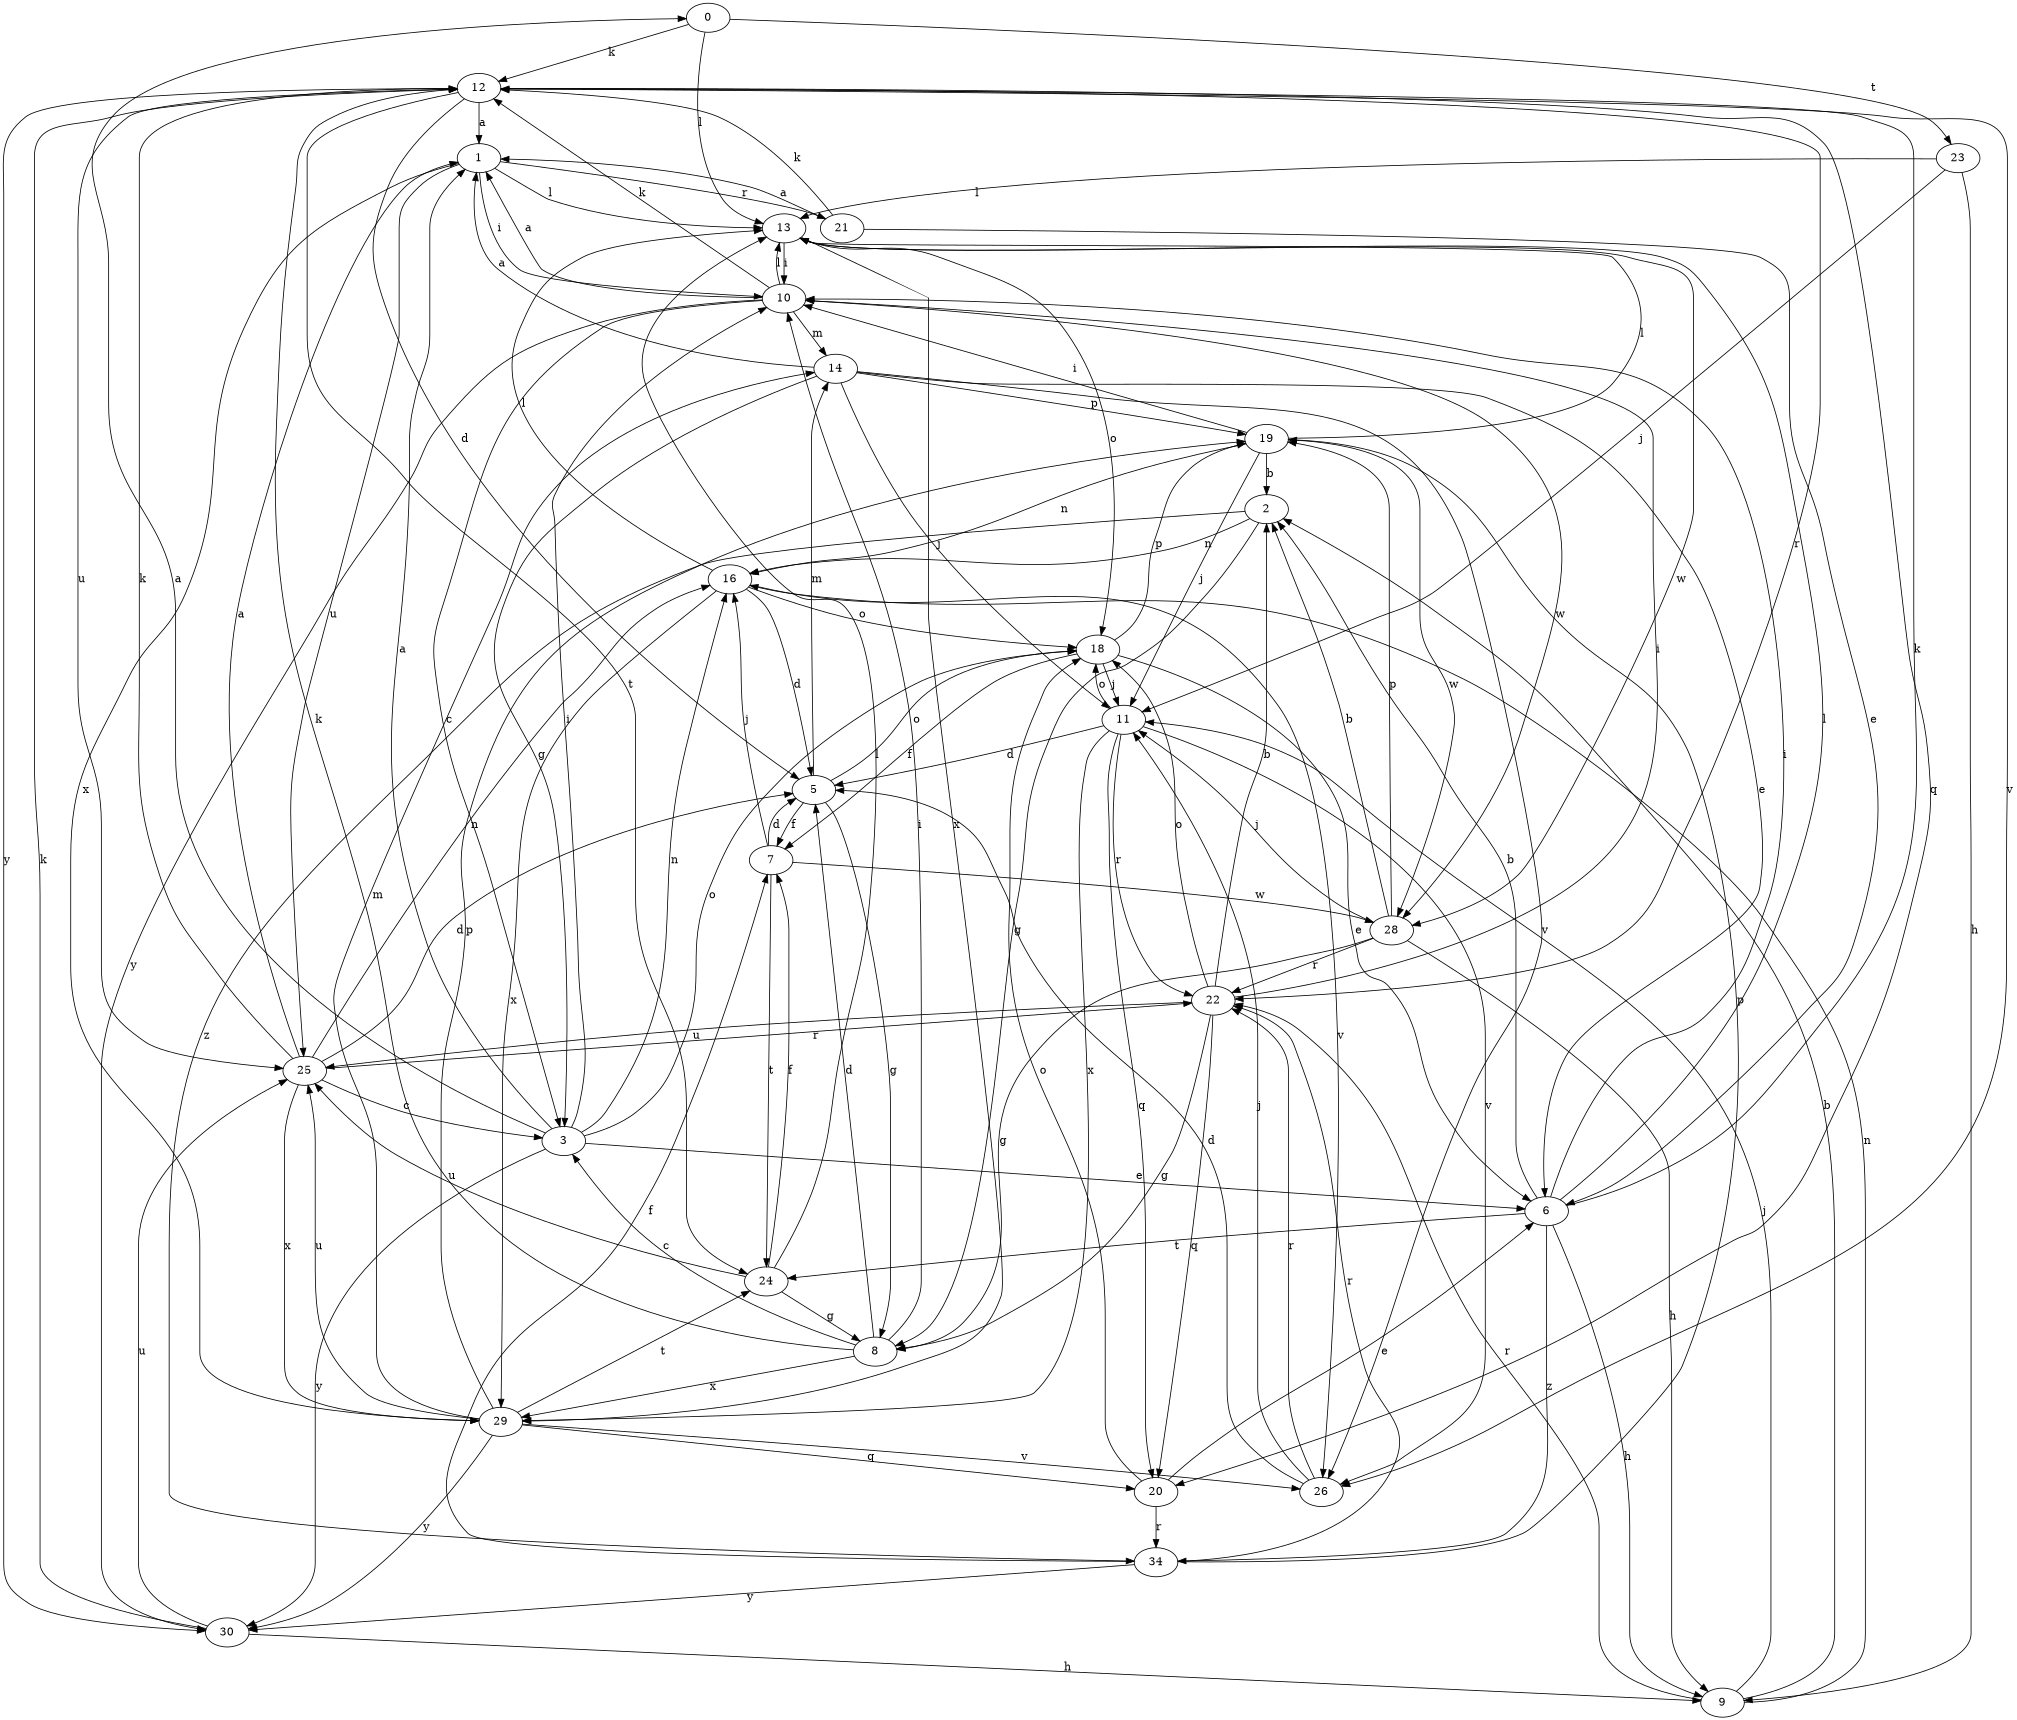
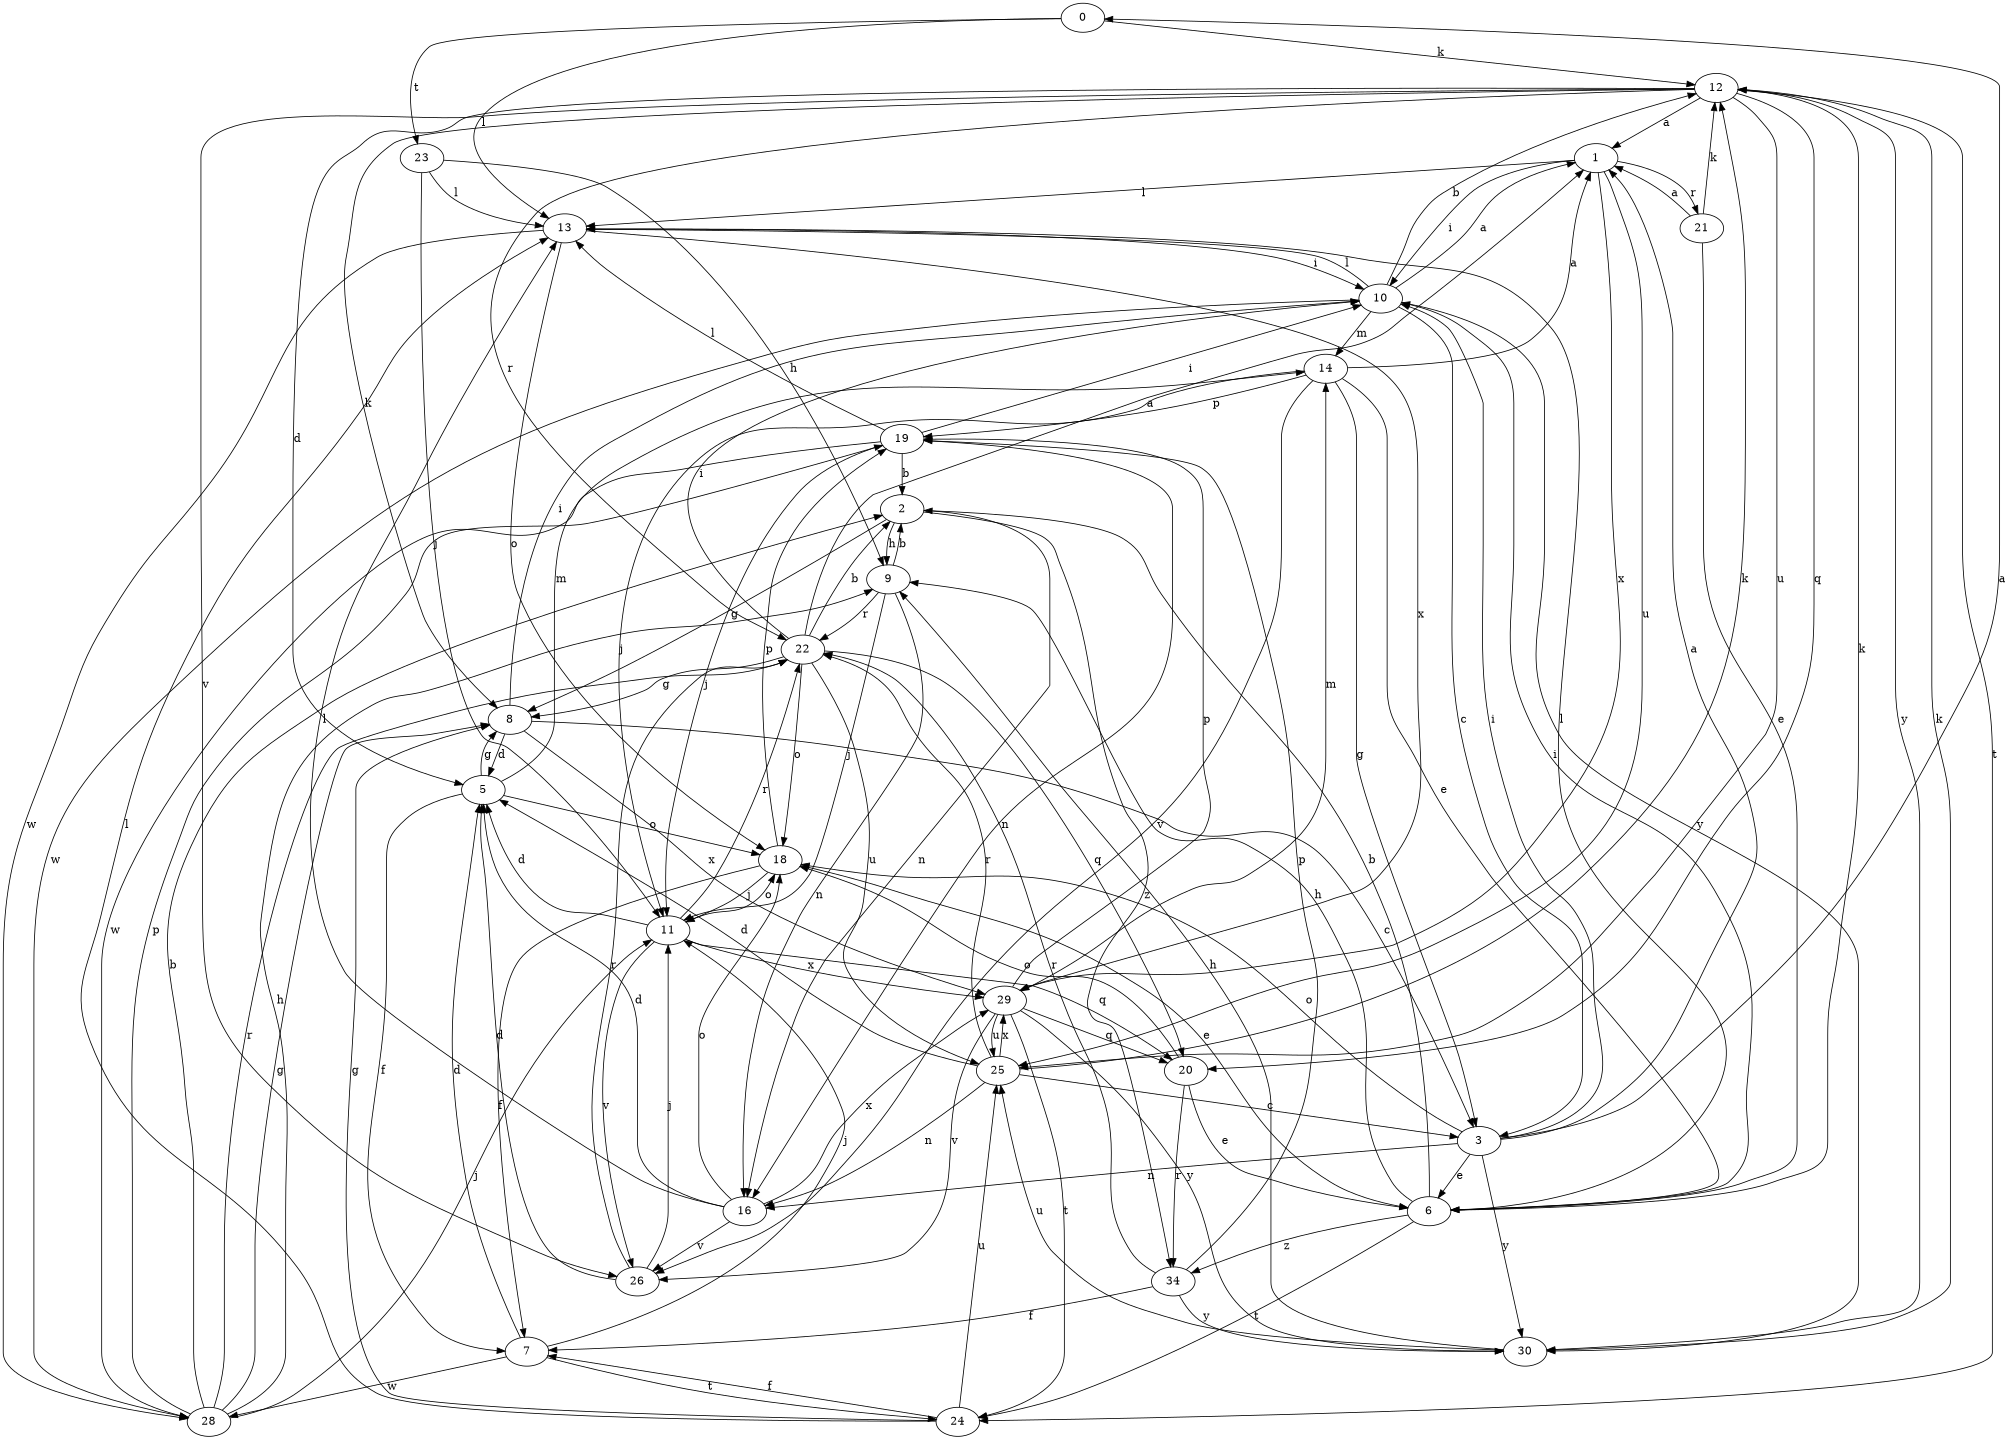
edge "10" -> "12": label "k" -> "b"
edge "2" -> "9": added, label "h"
edge "25" -> "1": now "22" -> "1"
edge "7" -> "16": now "7" -> "11"
edge "8" -> "12": reversed
